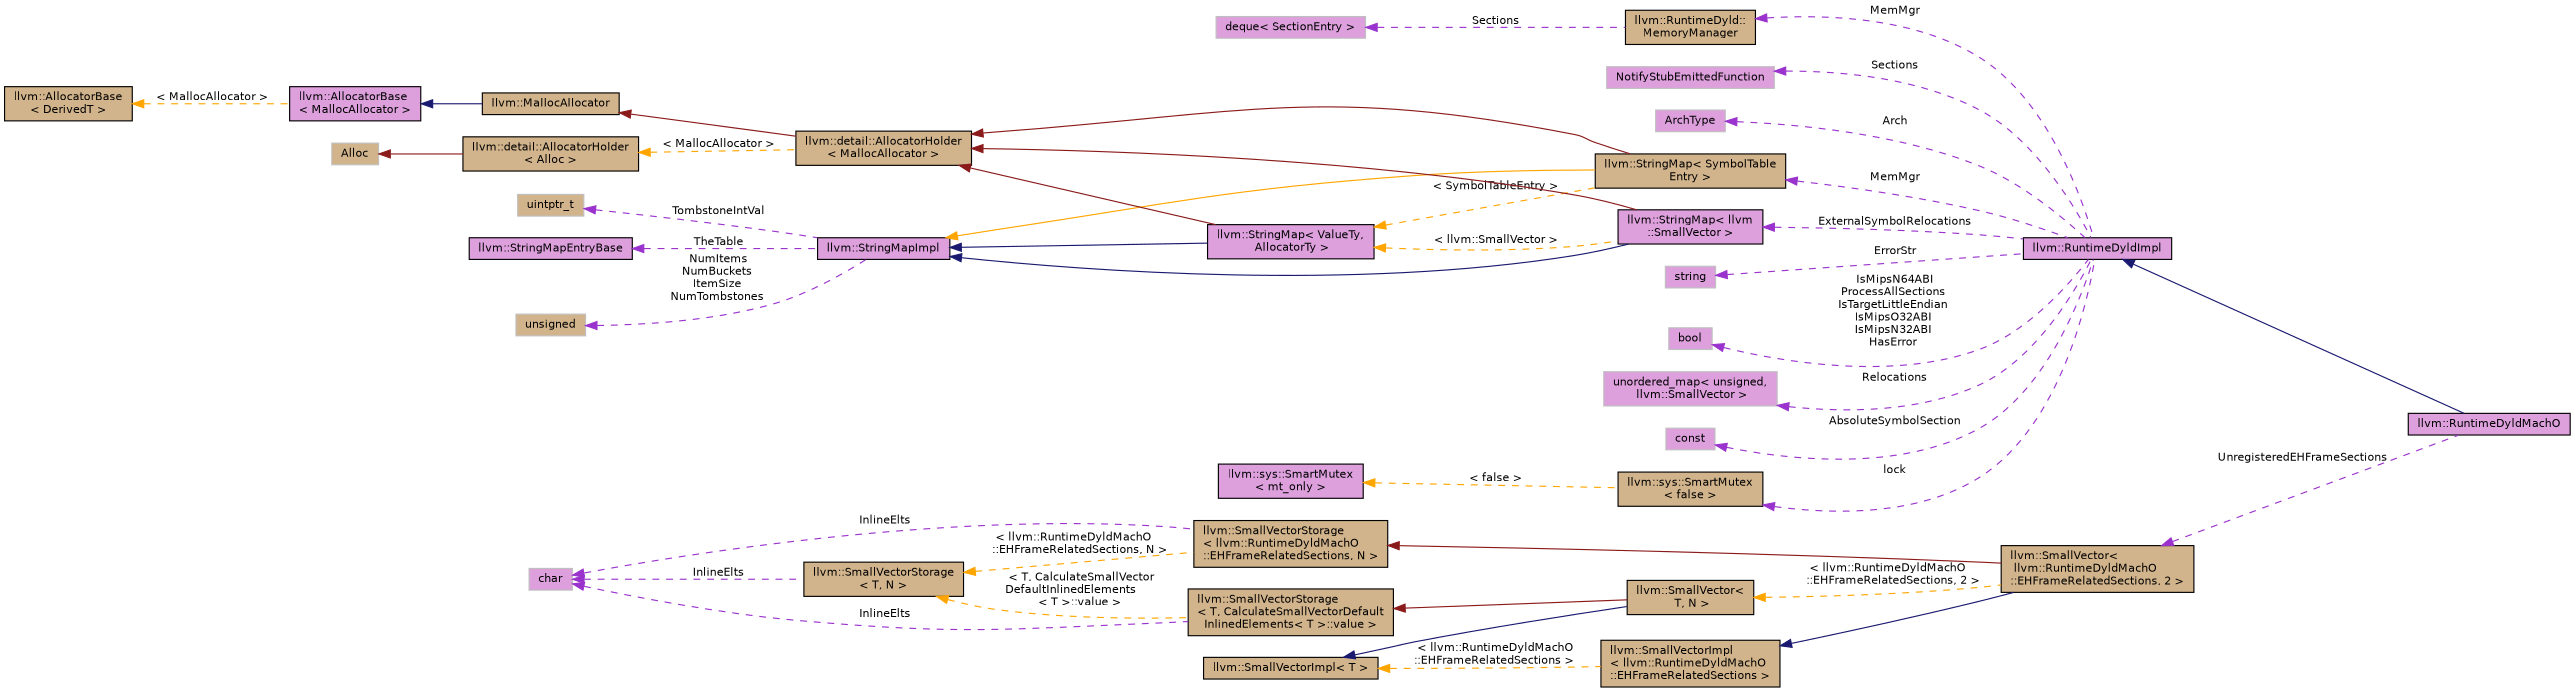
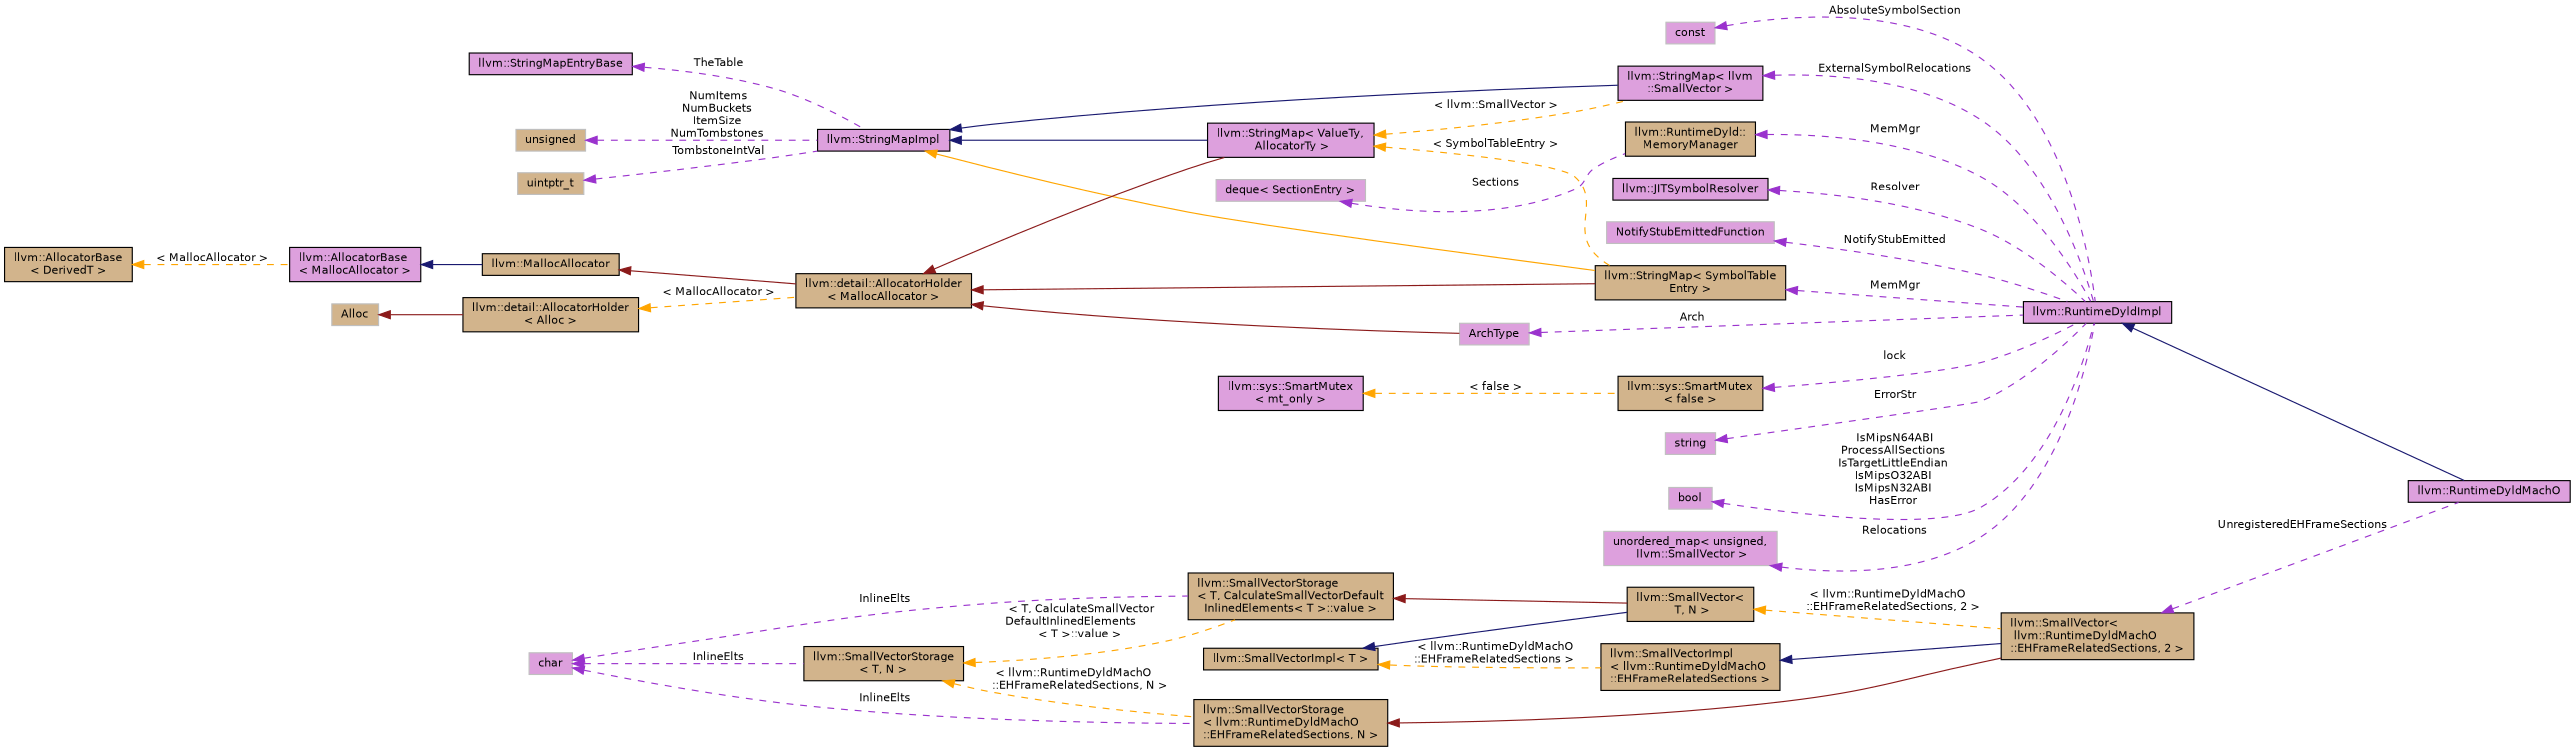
edge "llvm::RuntimeDyldImpl" -> "NotifyStubEmittedFunction": label " Sections" -> " NotifyStubEmitted"
edge "llvm::StringMap< llvm ::SmallVector >" -> "llvm::detail::AllocatorHolder < MallocAllocator >": now "ArchType" -> "llvm::detail::AllocatorHolder < MallocAllocator >"
node "llvm::JITSymbolResolver": added
